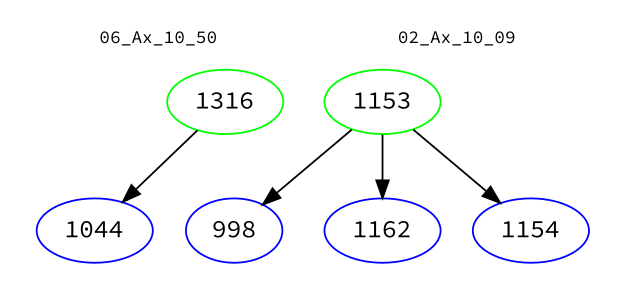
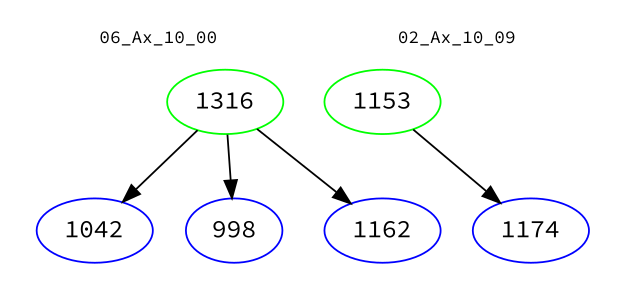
cluster "06_Ax_10_50": label "06_Ax_10_50" -> "06_Ax_10_00"
edge "1153" -> "998": now "1316" -> "998"
edge "1153" -> "1162": now "1316" -> "1162"
node "1044": label "1044" -> "1042"
node "1154": label "1154" -> "1174"
